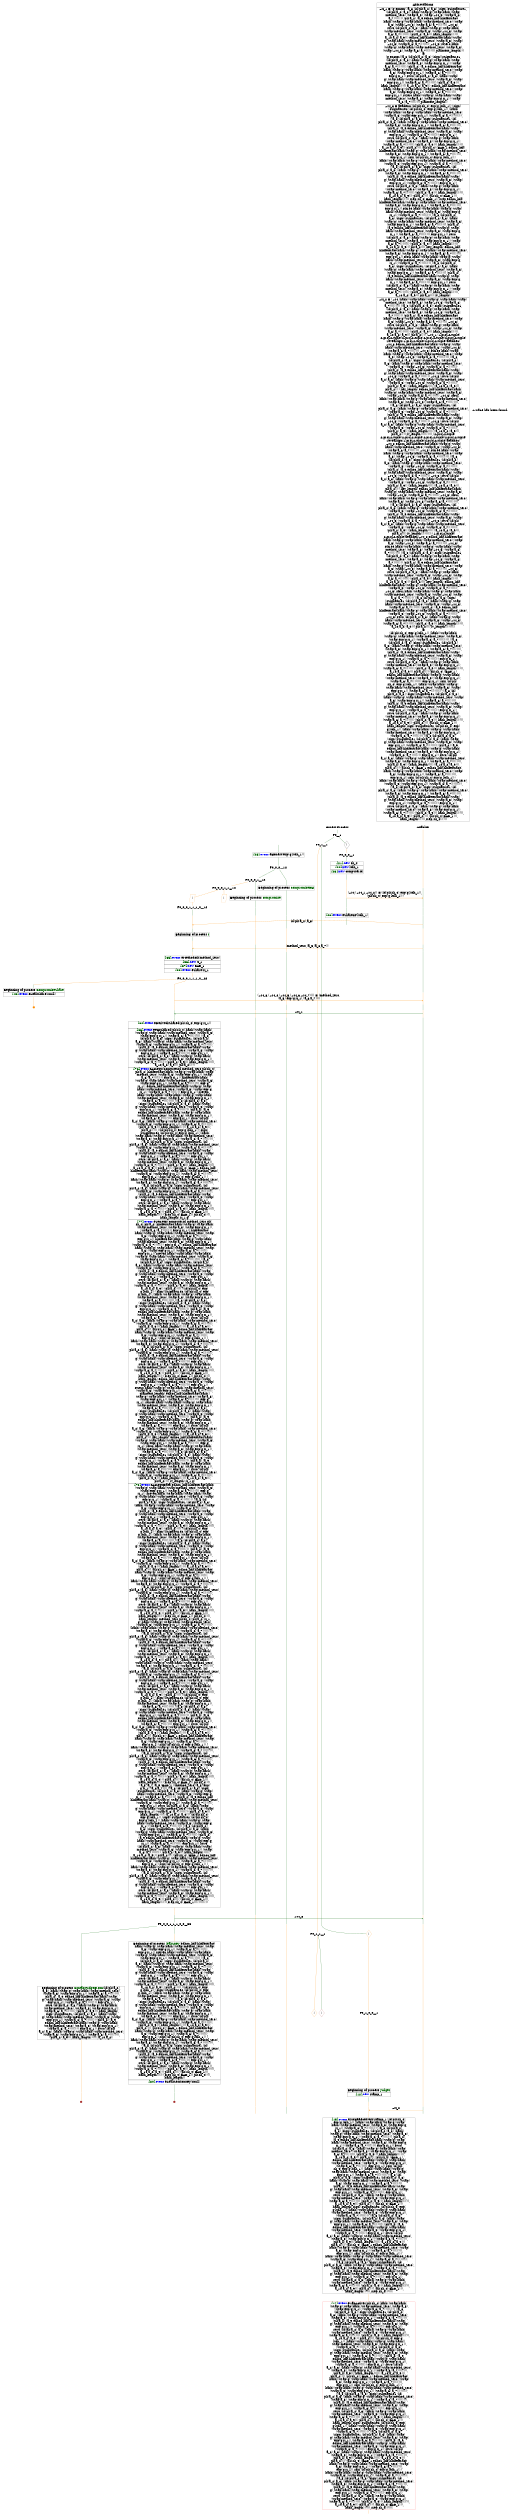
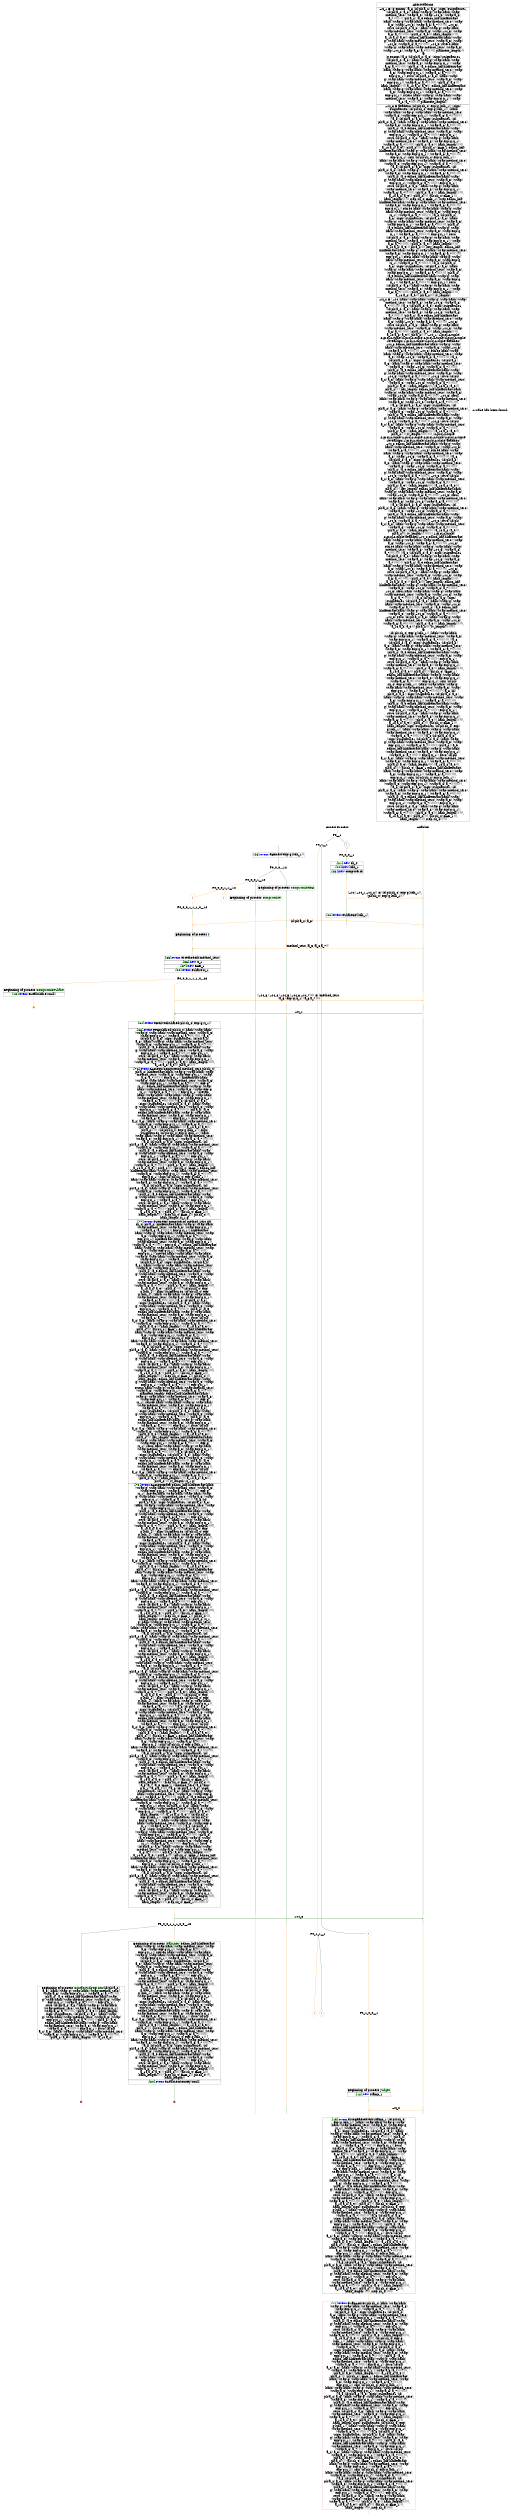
node "P0_0_0_1_1_1_0_0__33": label "P0_0_0_1_1_1_0_0__33" -> "P0_0_0_1_1_1_0_0__13"
